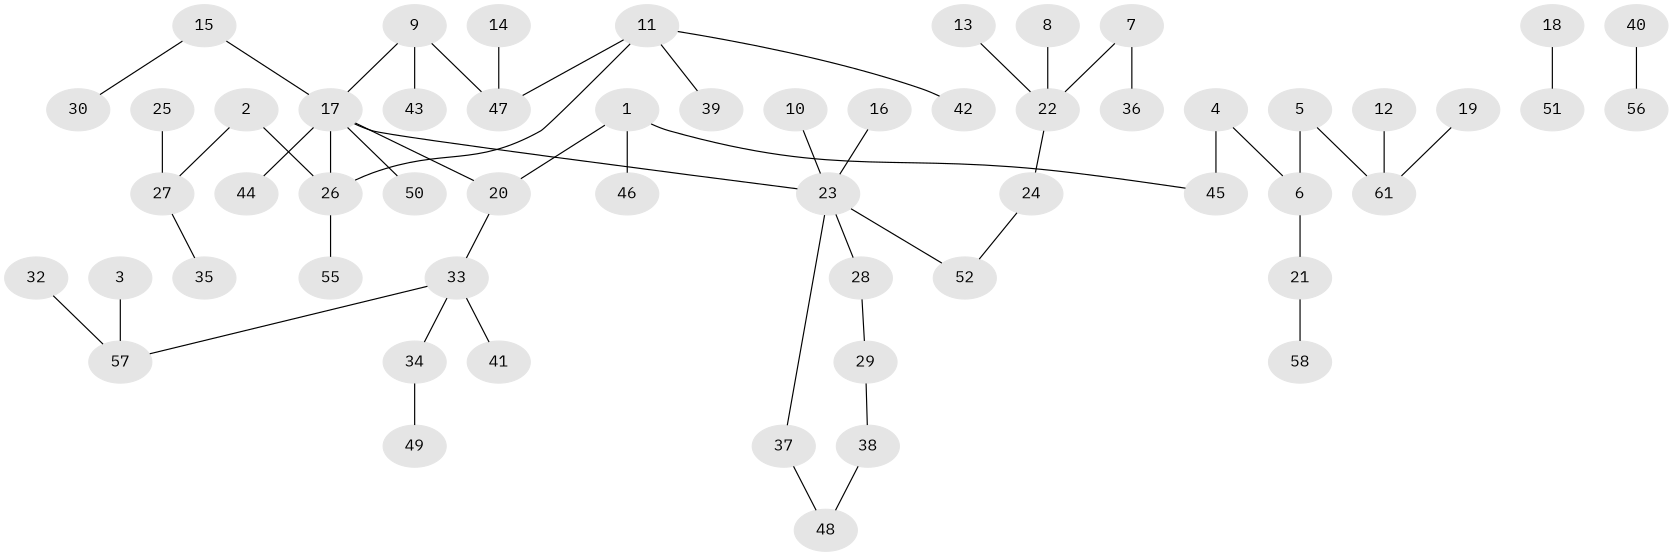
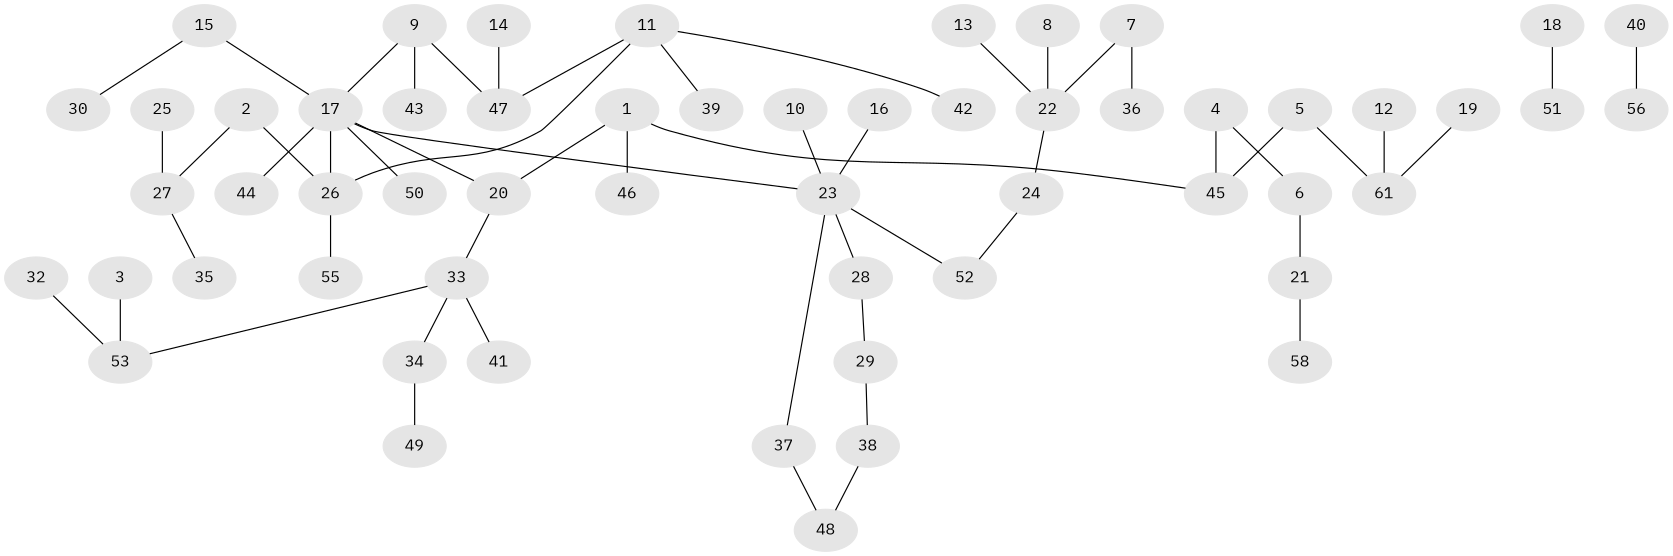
edge "5" -- "6": now "5" -- "45"
node "57": label "57" -> "53"
